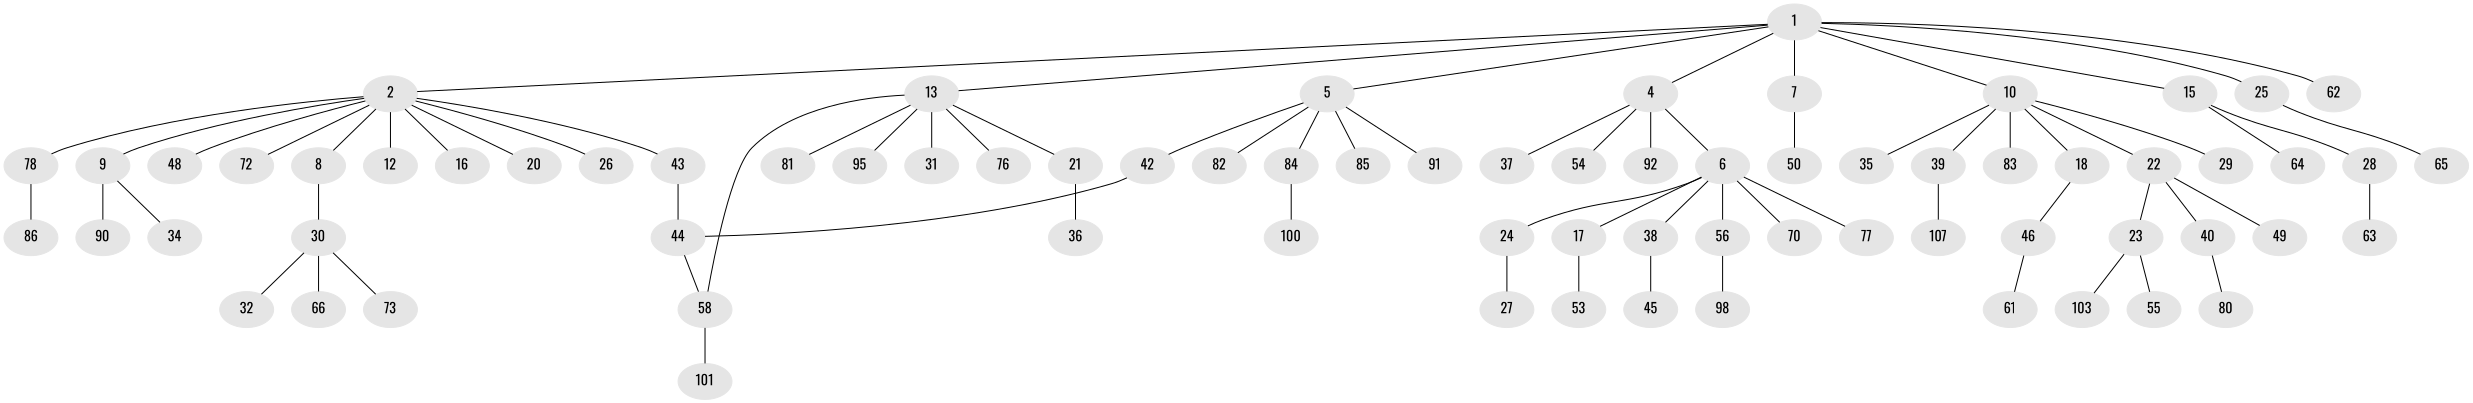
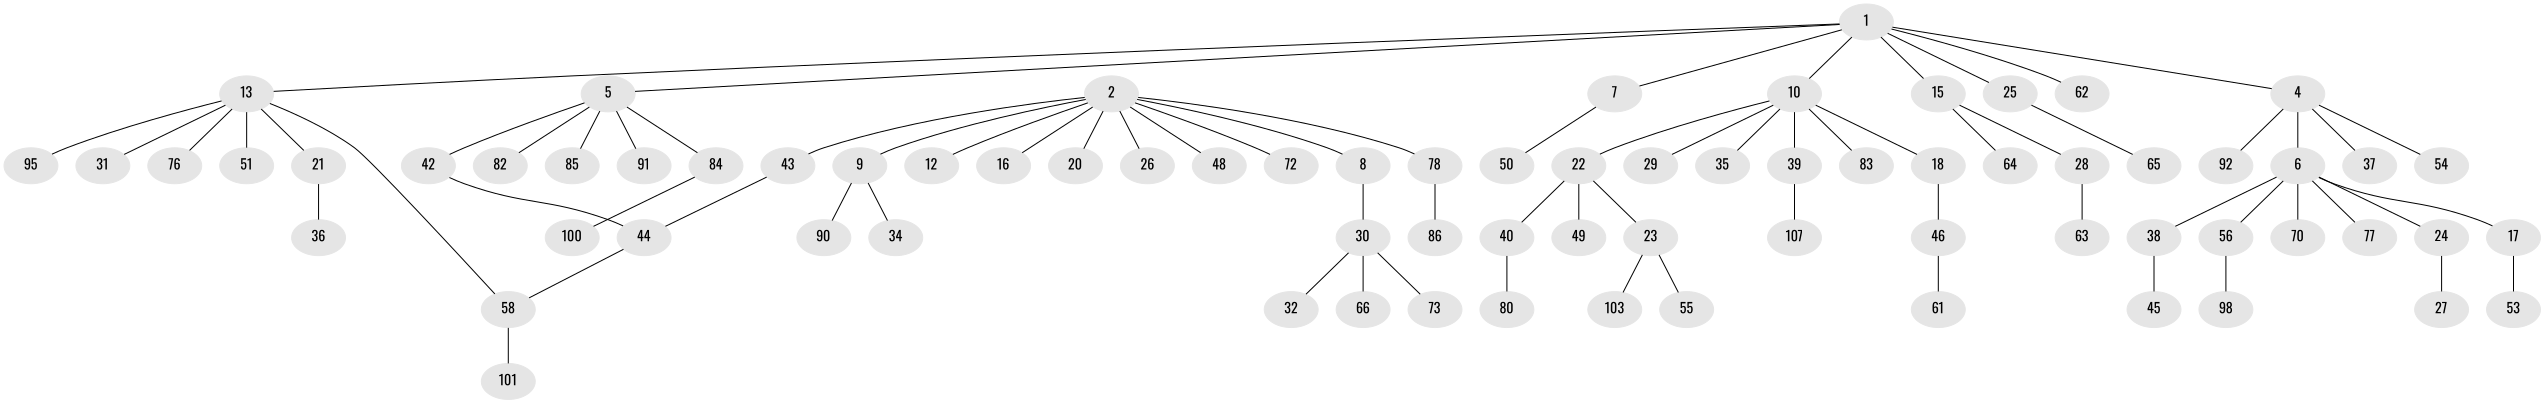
edge "1" -- "2": removed
node "81": label "81" -> "51"
